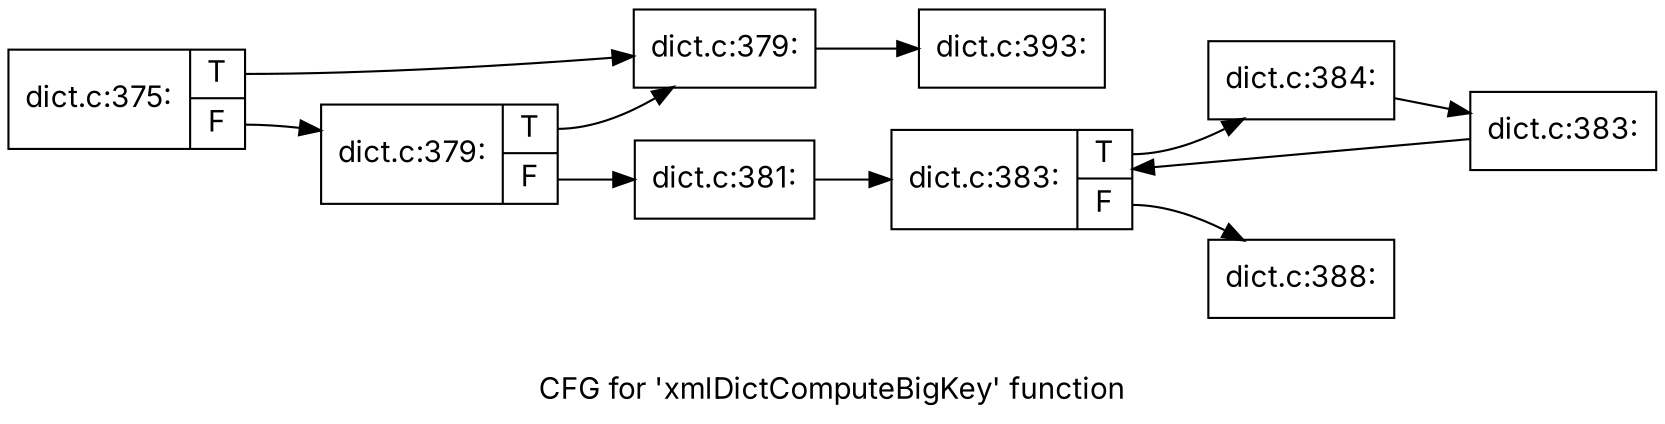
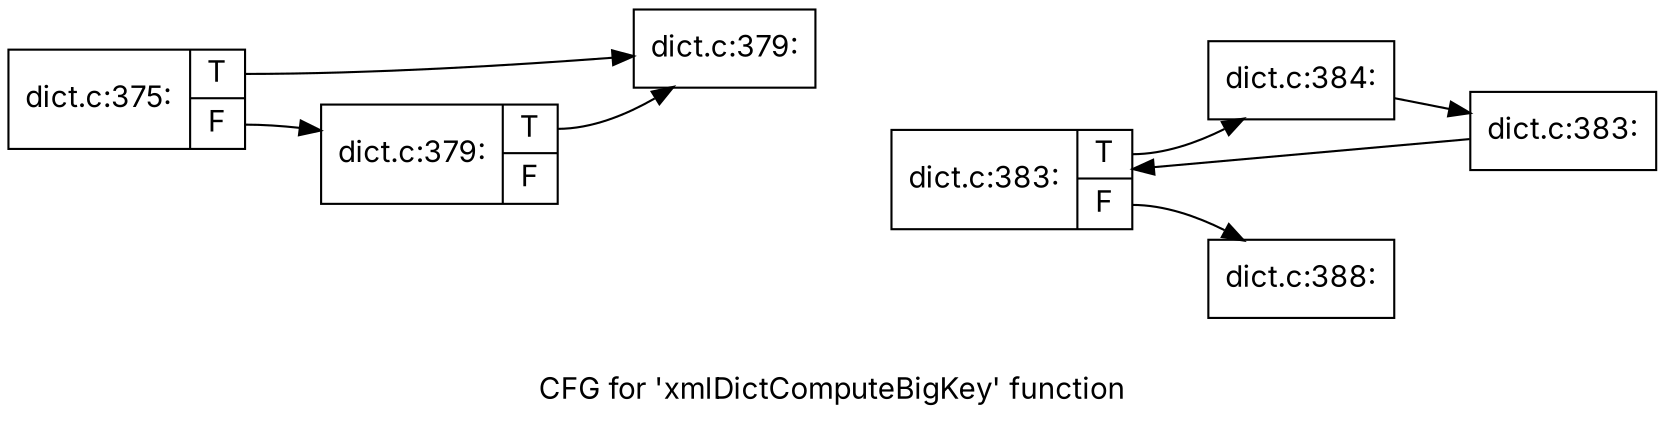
node "dict.c:393:": removed
node "dict.c:381:": removed
